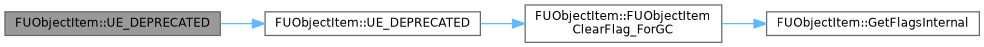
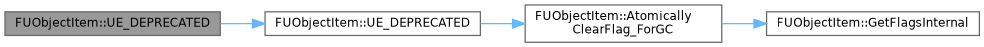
node "FUObjectItem::FUObjectItem ClearFlag_ForGC": label "FUObjectItem::FUObjectItem ClearFlag_ForGC" -> "FUObjectItem::Atomically ClearFlag_ForGC"
